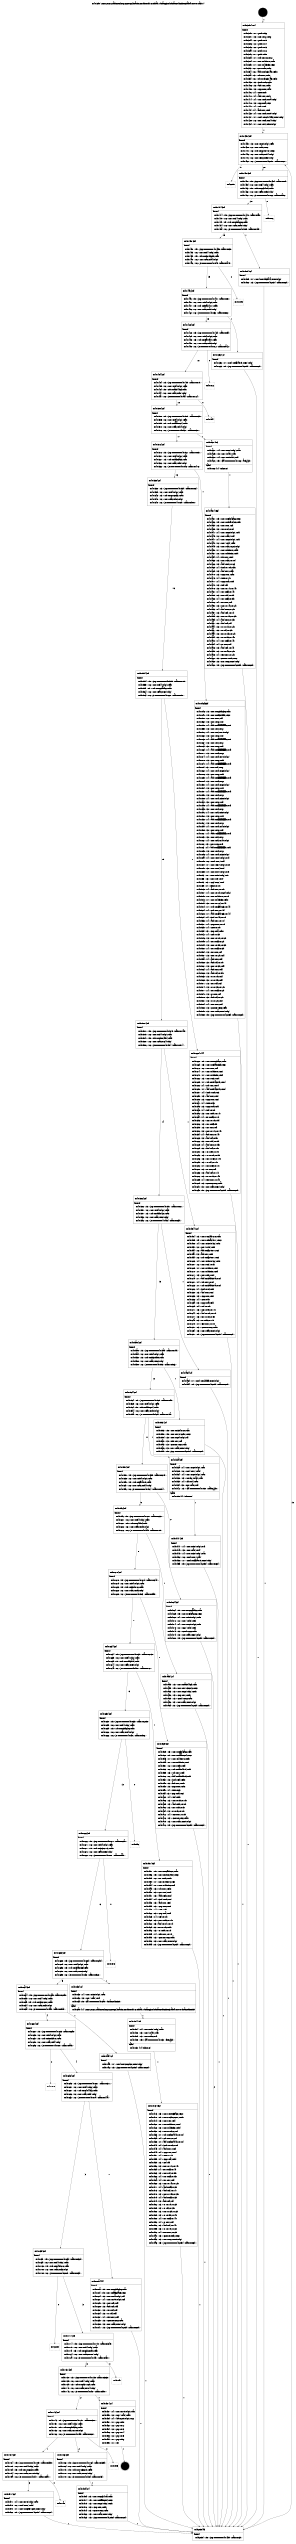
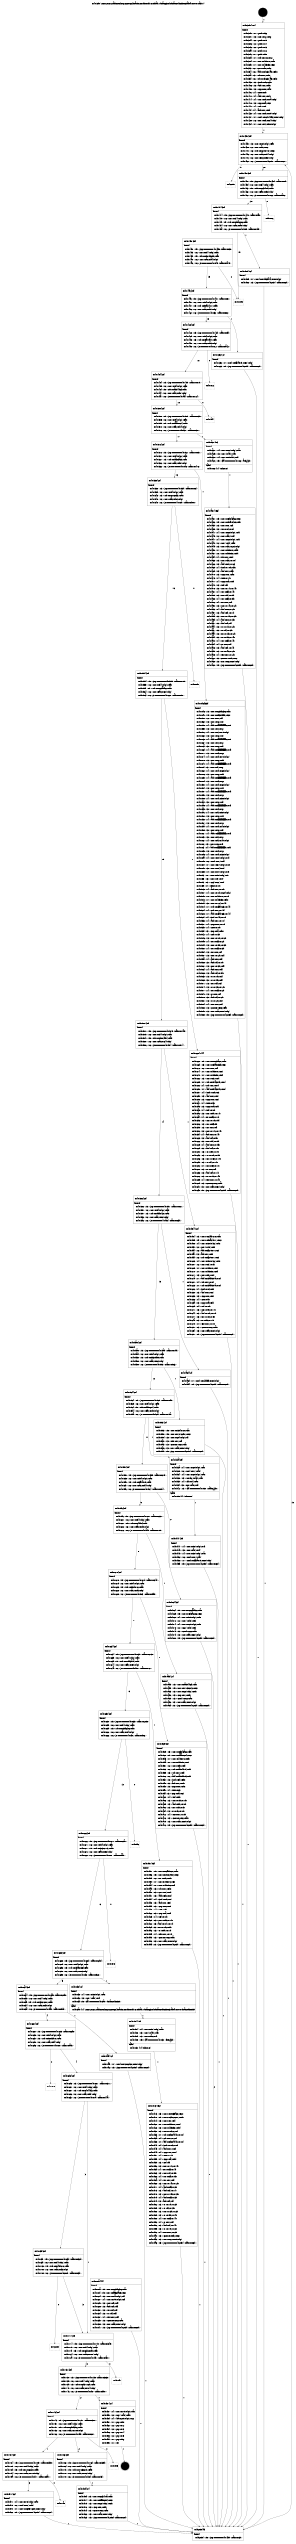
edge "0x401474 [28]" -> "0x401490 [28]": now "0x401474 [28]" -> "0x401e45"
node "0x401ed0": added
edge "0x4016dc [28]" -> "0x40181a [44]": now "0x4016dc [28]" -> "0x401714 [28]"
